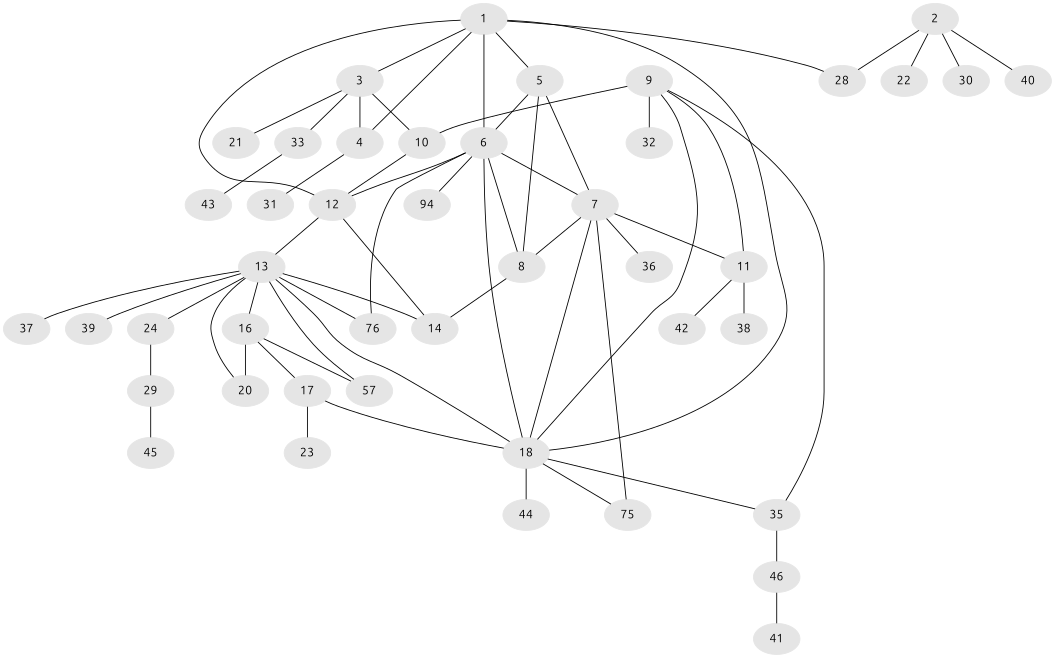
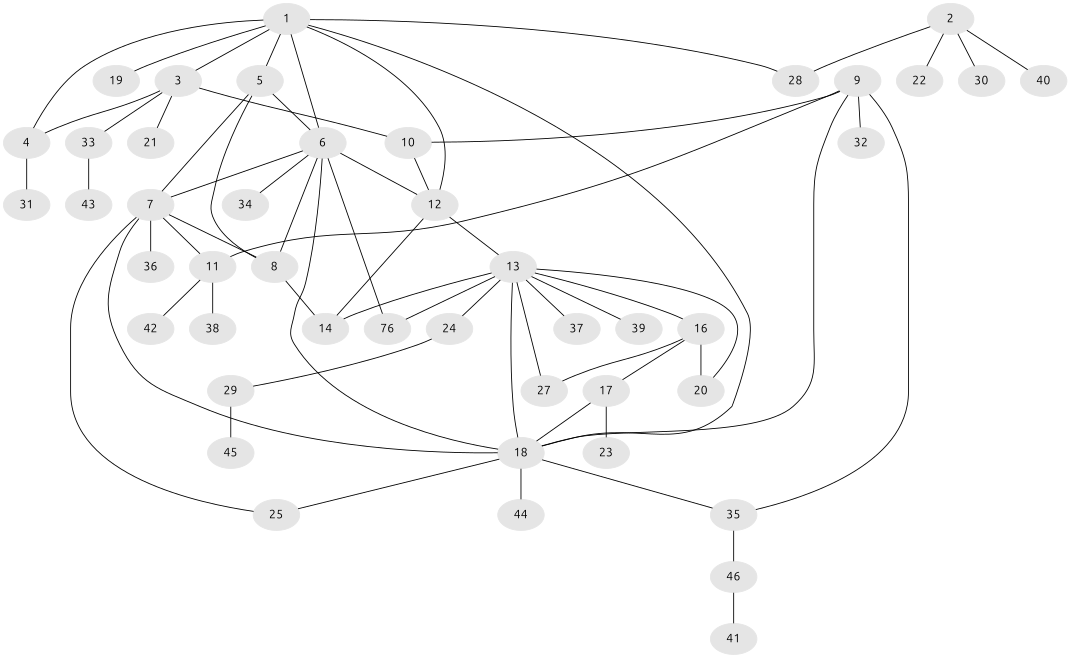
node "19": added
node "94": label "94" -> "34"
node "57": label "57" -> "27"
node "75": label "75" -> "25"
